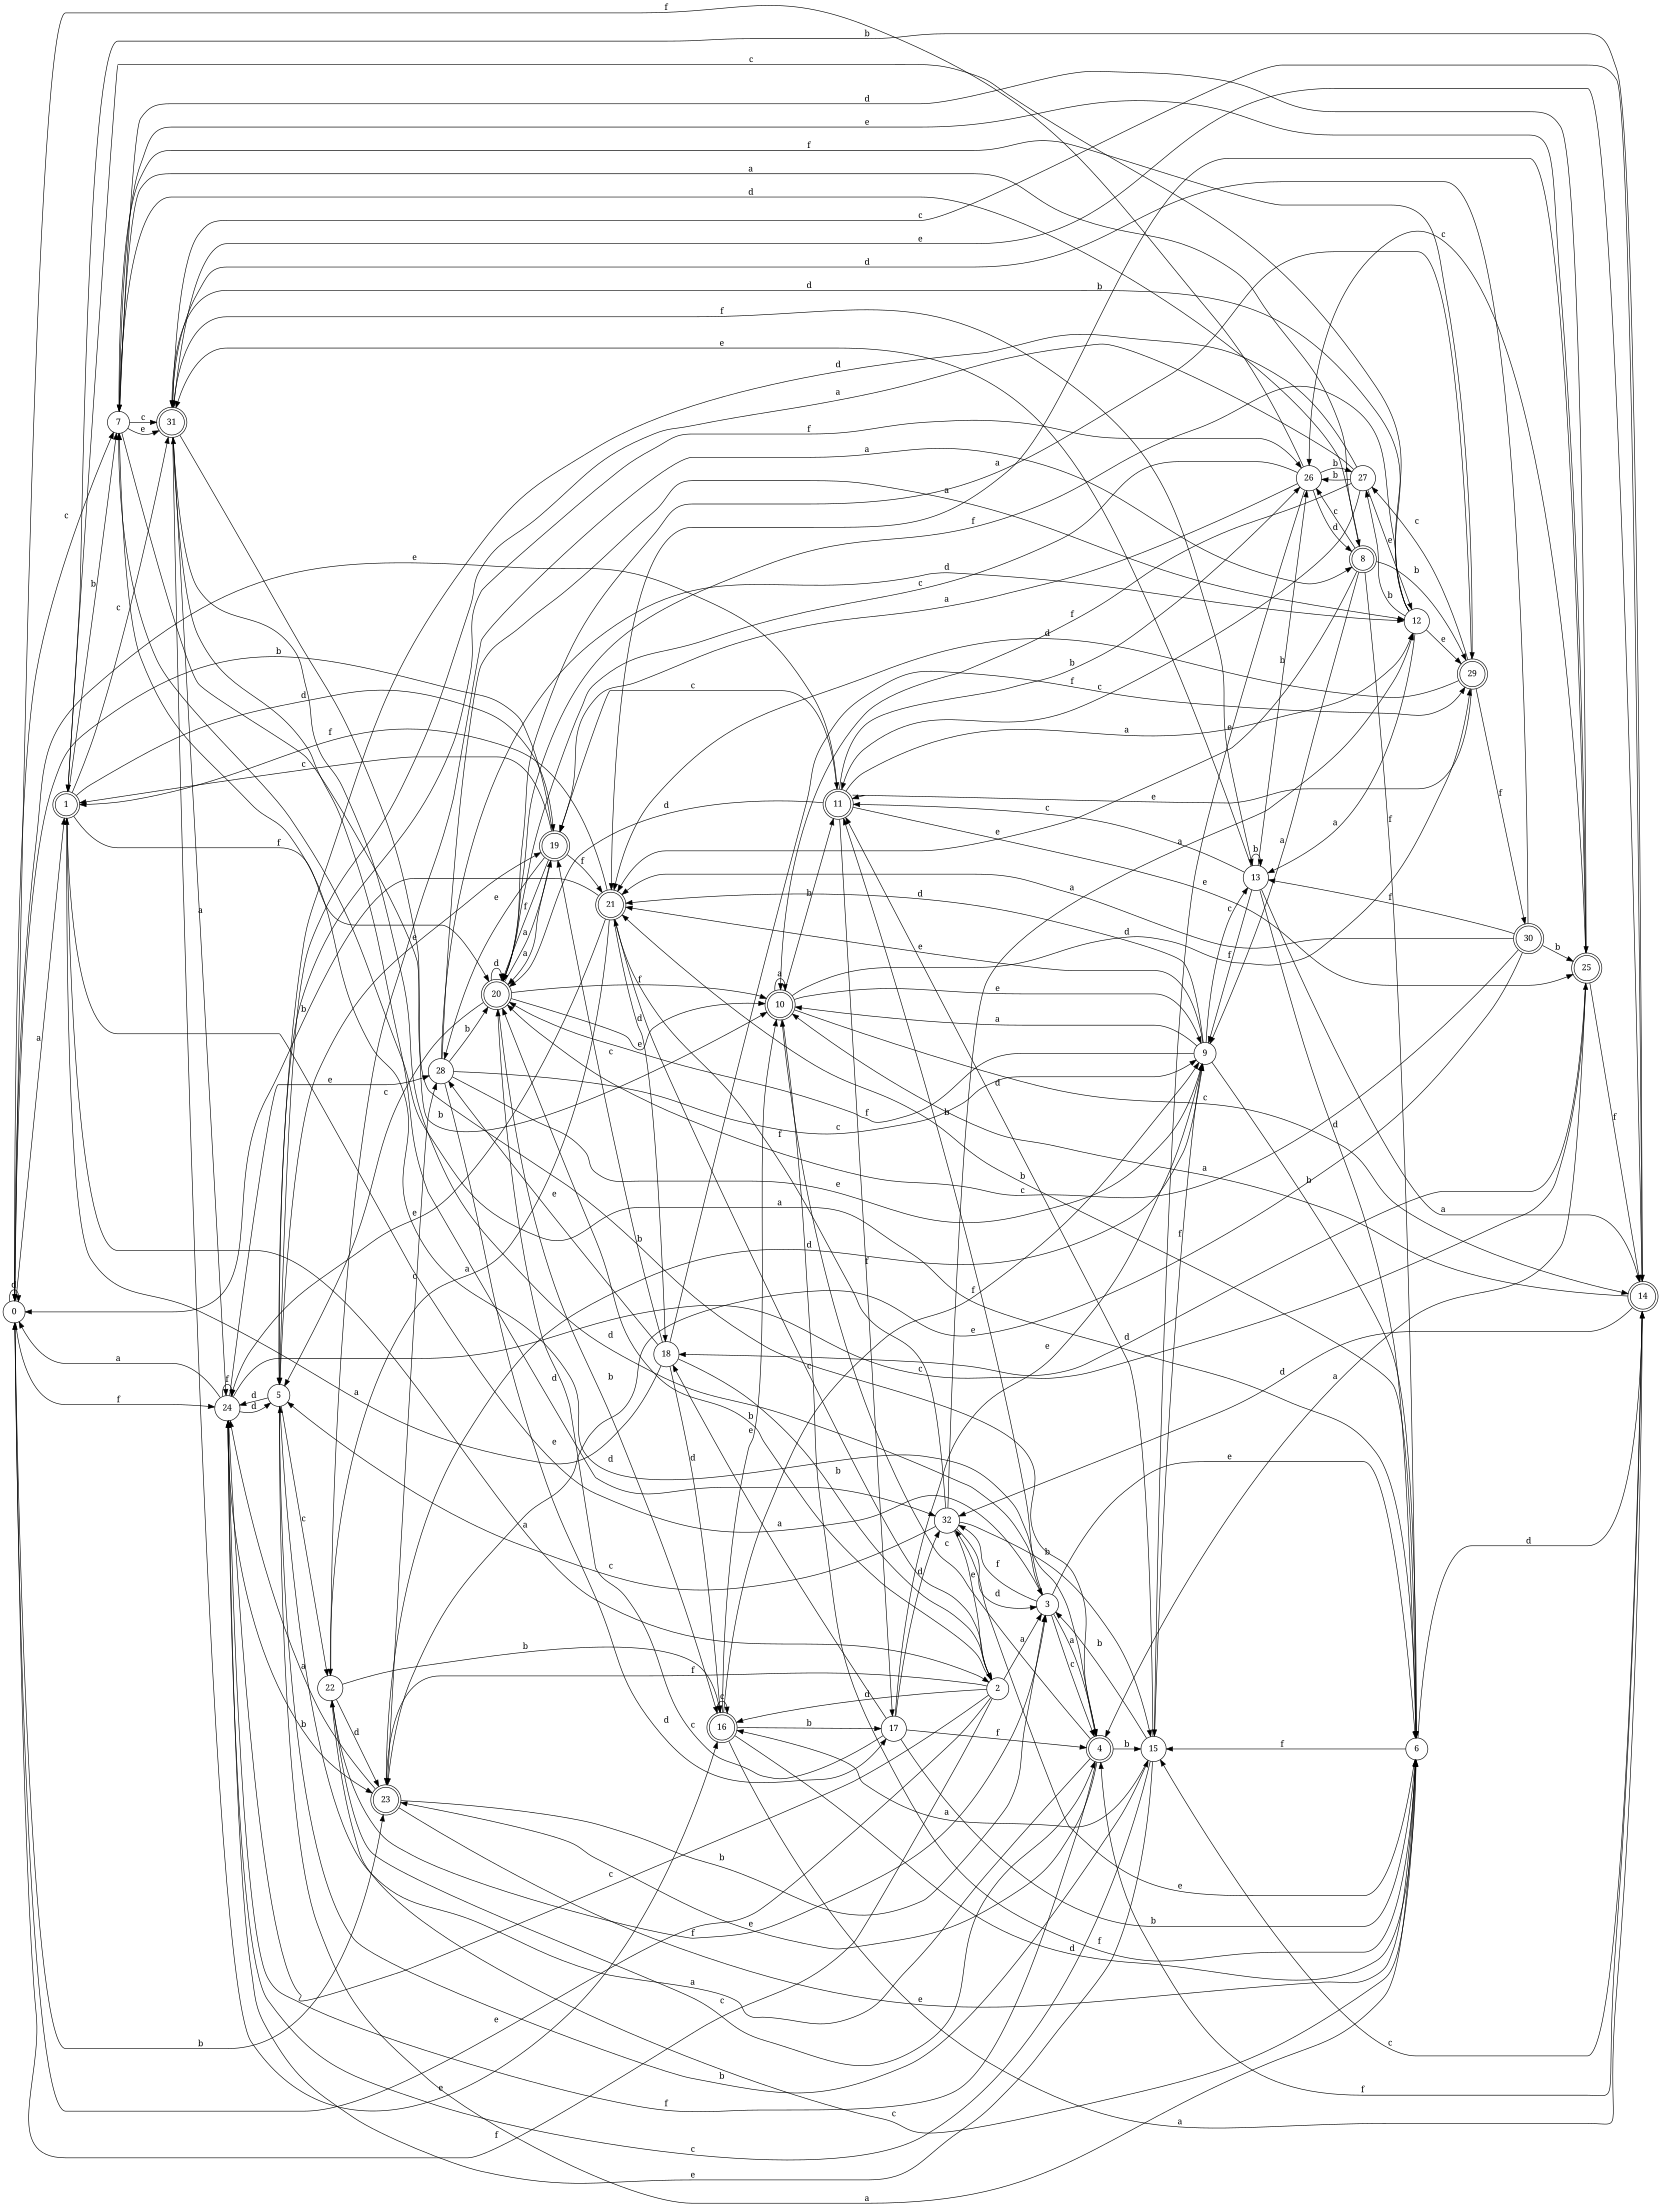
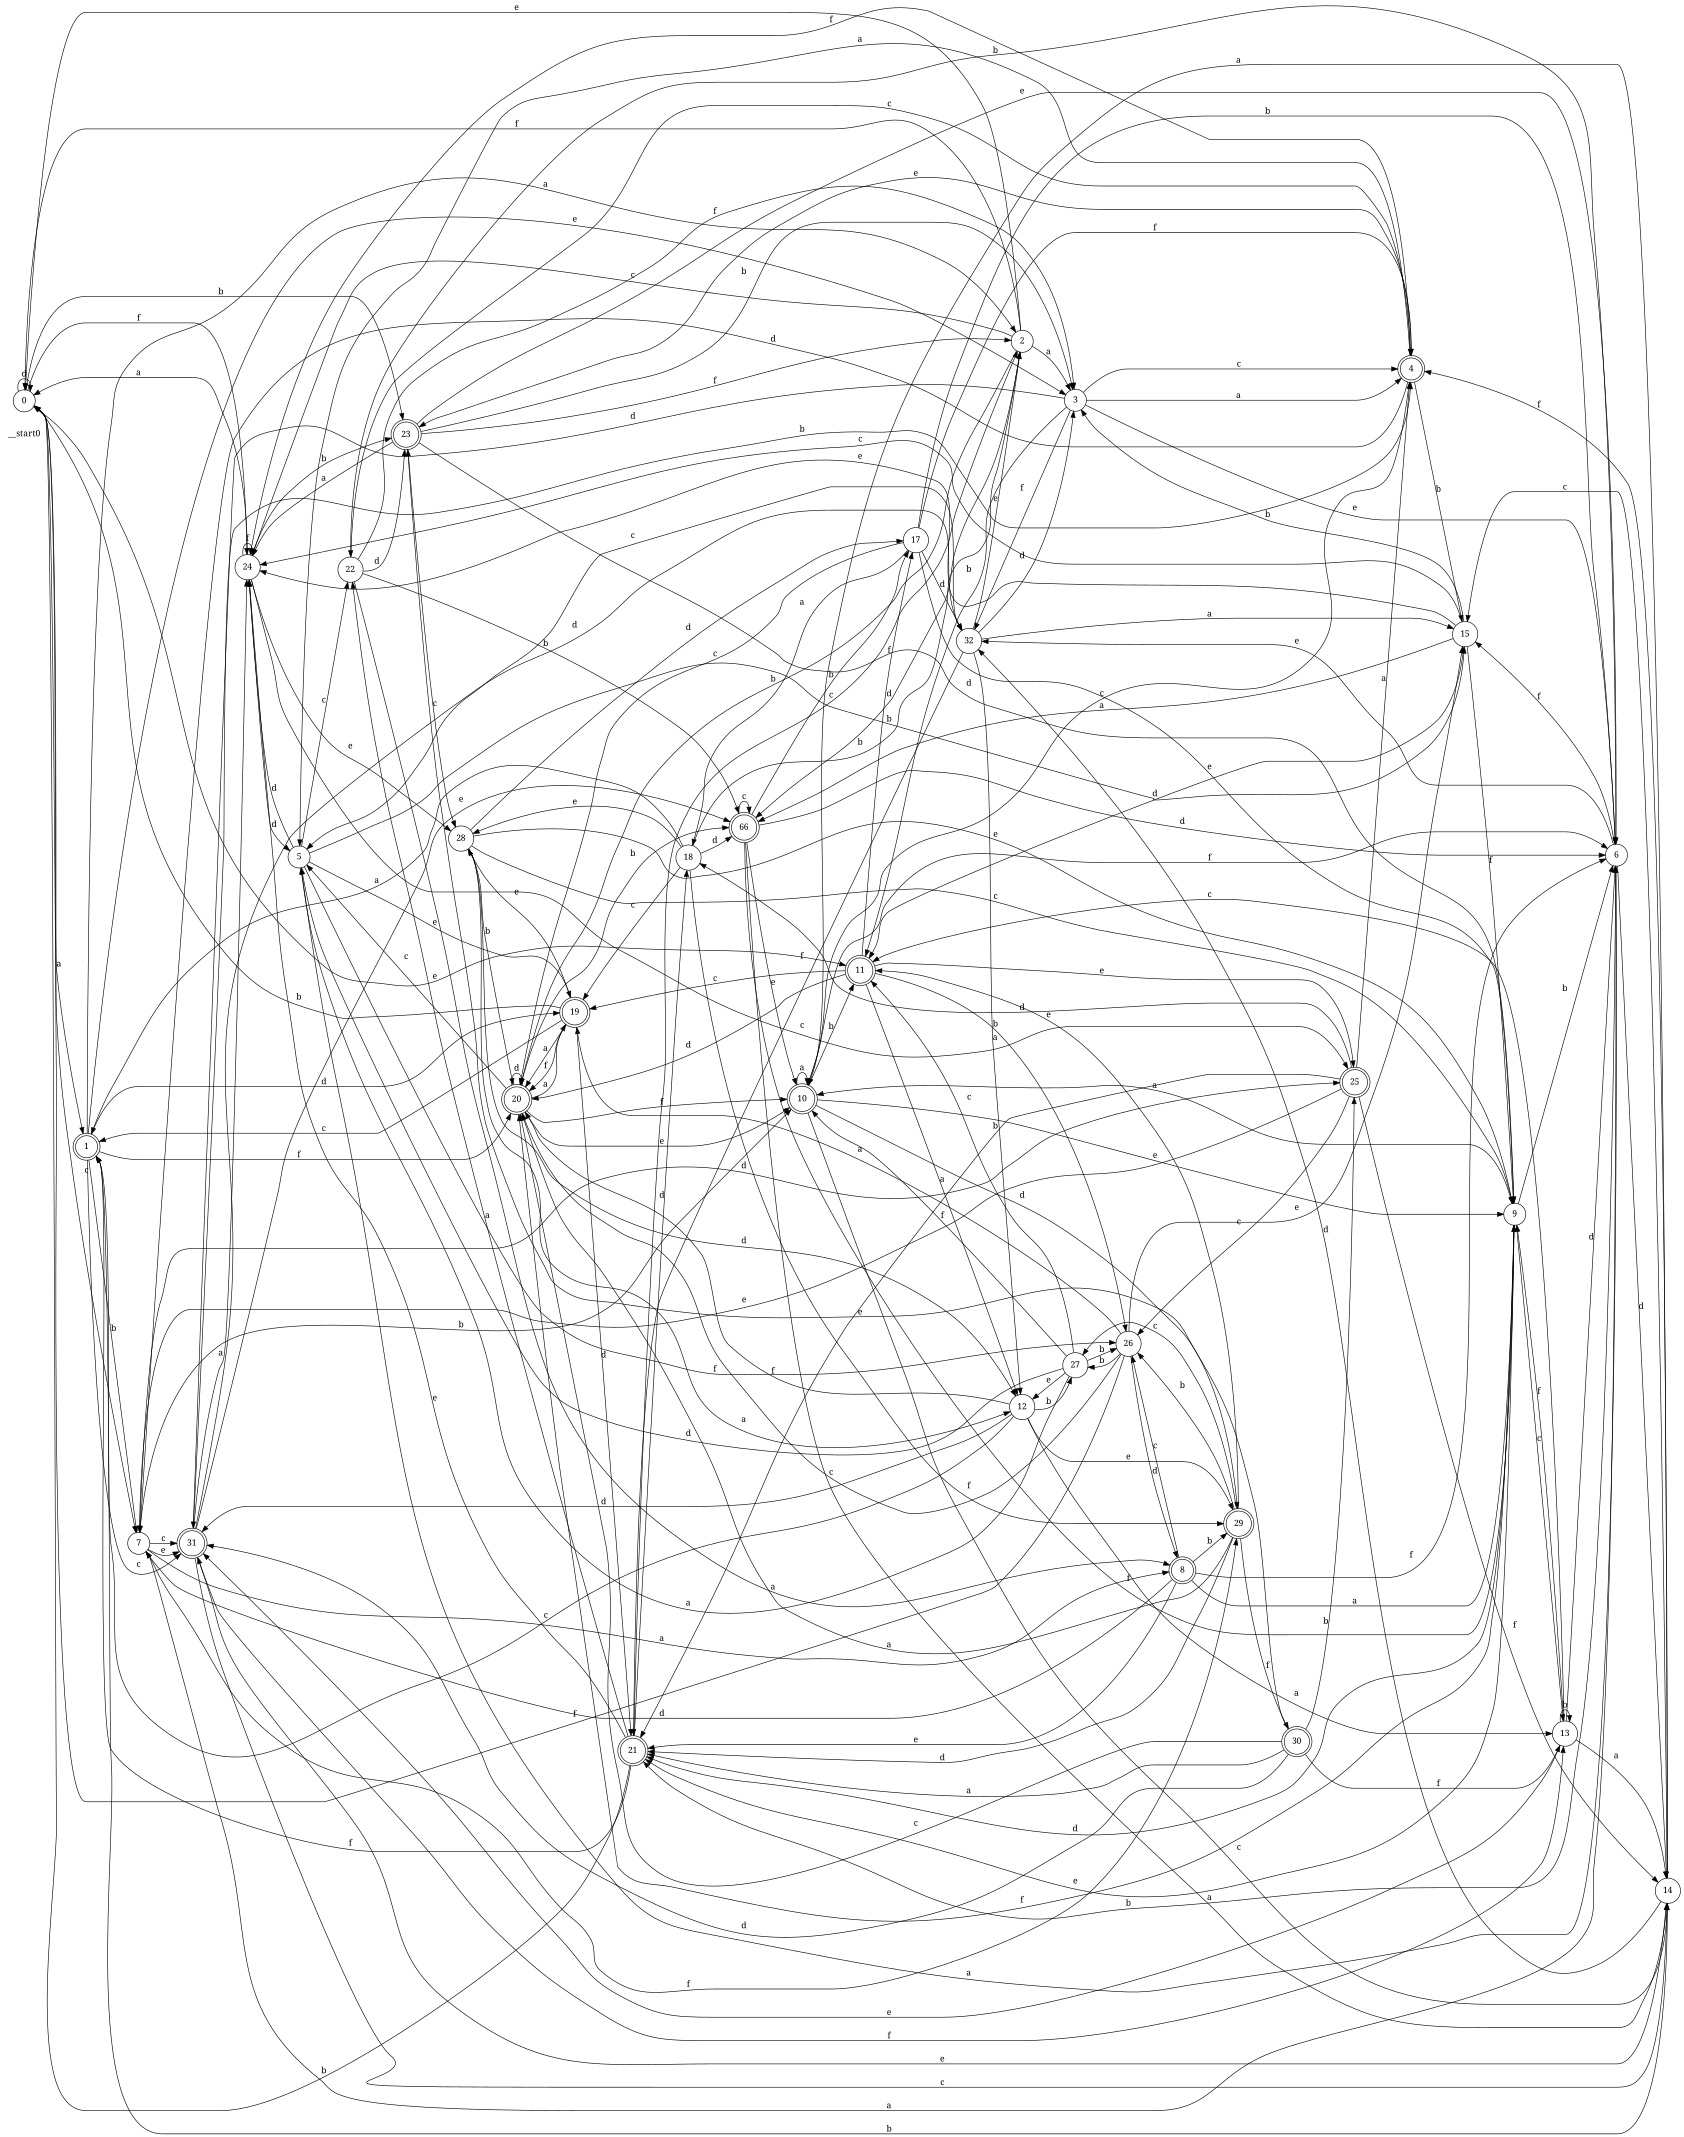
node "__start0": added
edge "13" -> "26": now "29" -> "26"
edge "19" -> "21": label "f" -> "d"
node "14": shape doublecircle -> circle
edge "32" -> "15": label "b" -> "a"
edge "2" -> "23": reversed
node "16": label "16" -> "66"
edge "6" -> "22": label "c" -> "b"
